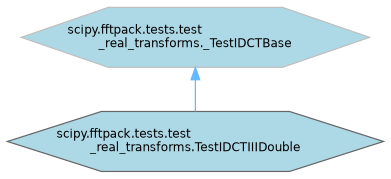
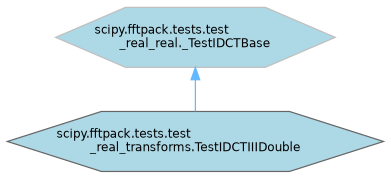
node "scipy.fftpack.tests.test _real_transforms._TestIDCTBase": label "scipy.fftpack.tests.test _real_transforms._TestIDCTBase" -> "scipy.fftpack.tests.test _real_real._TestIDCTBase"
